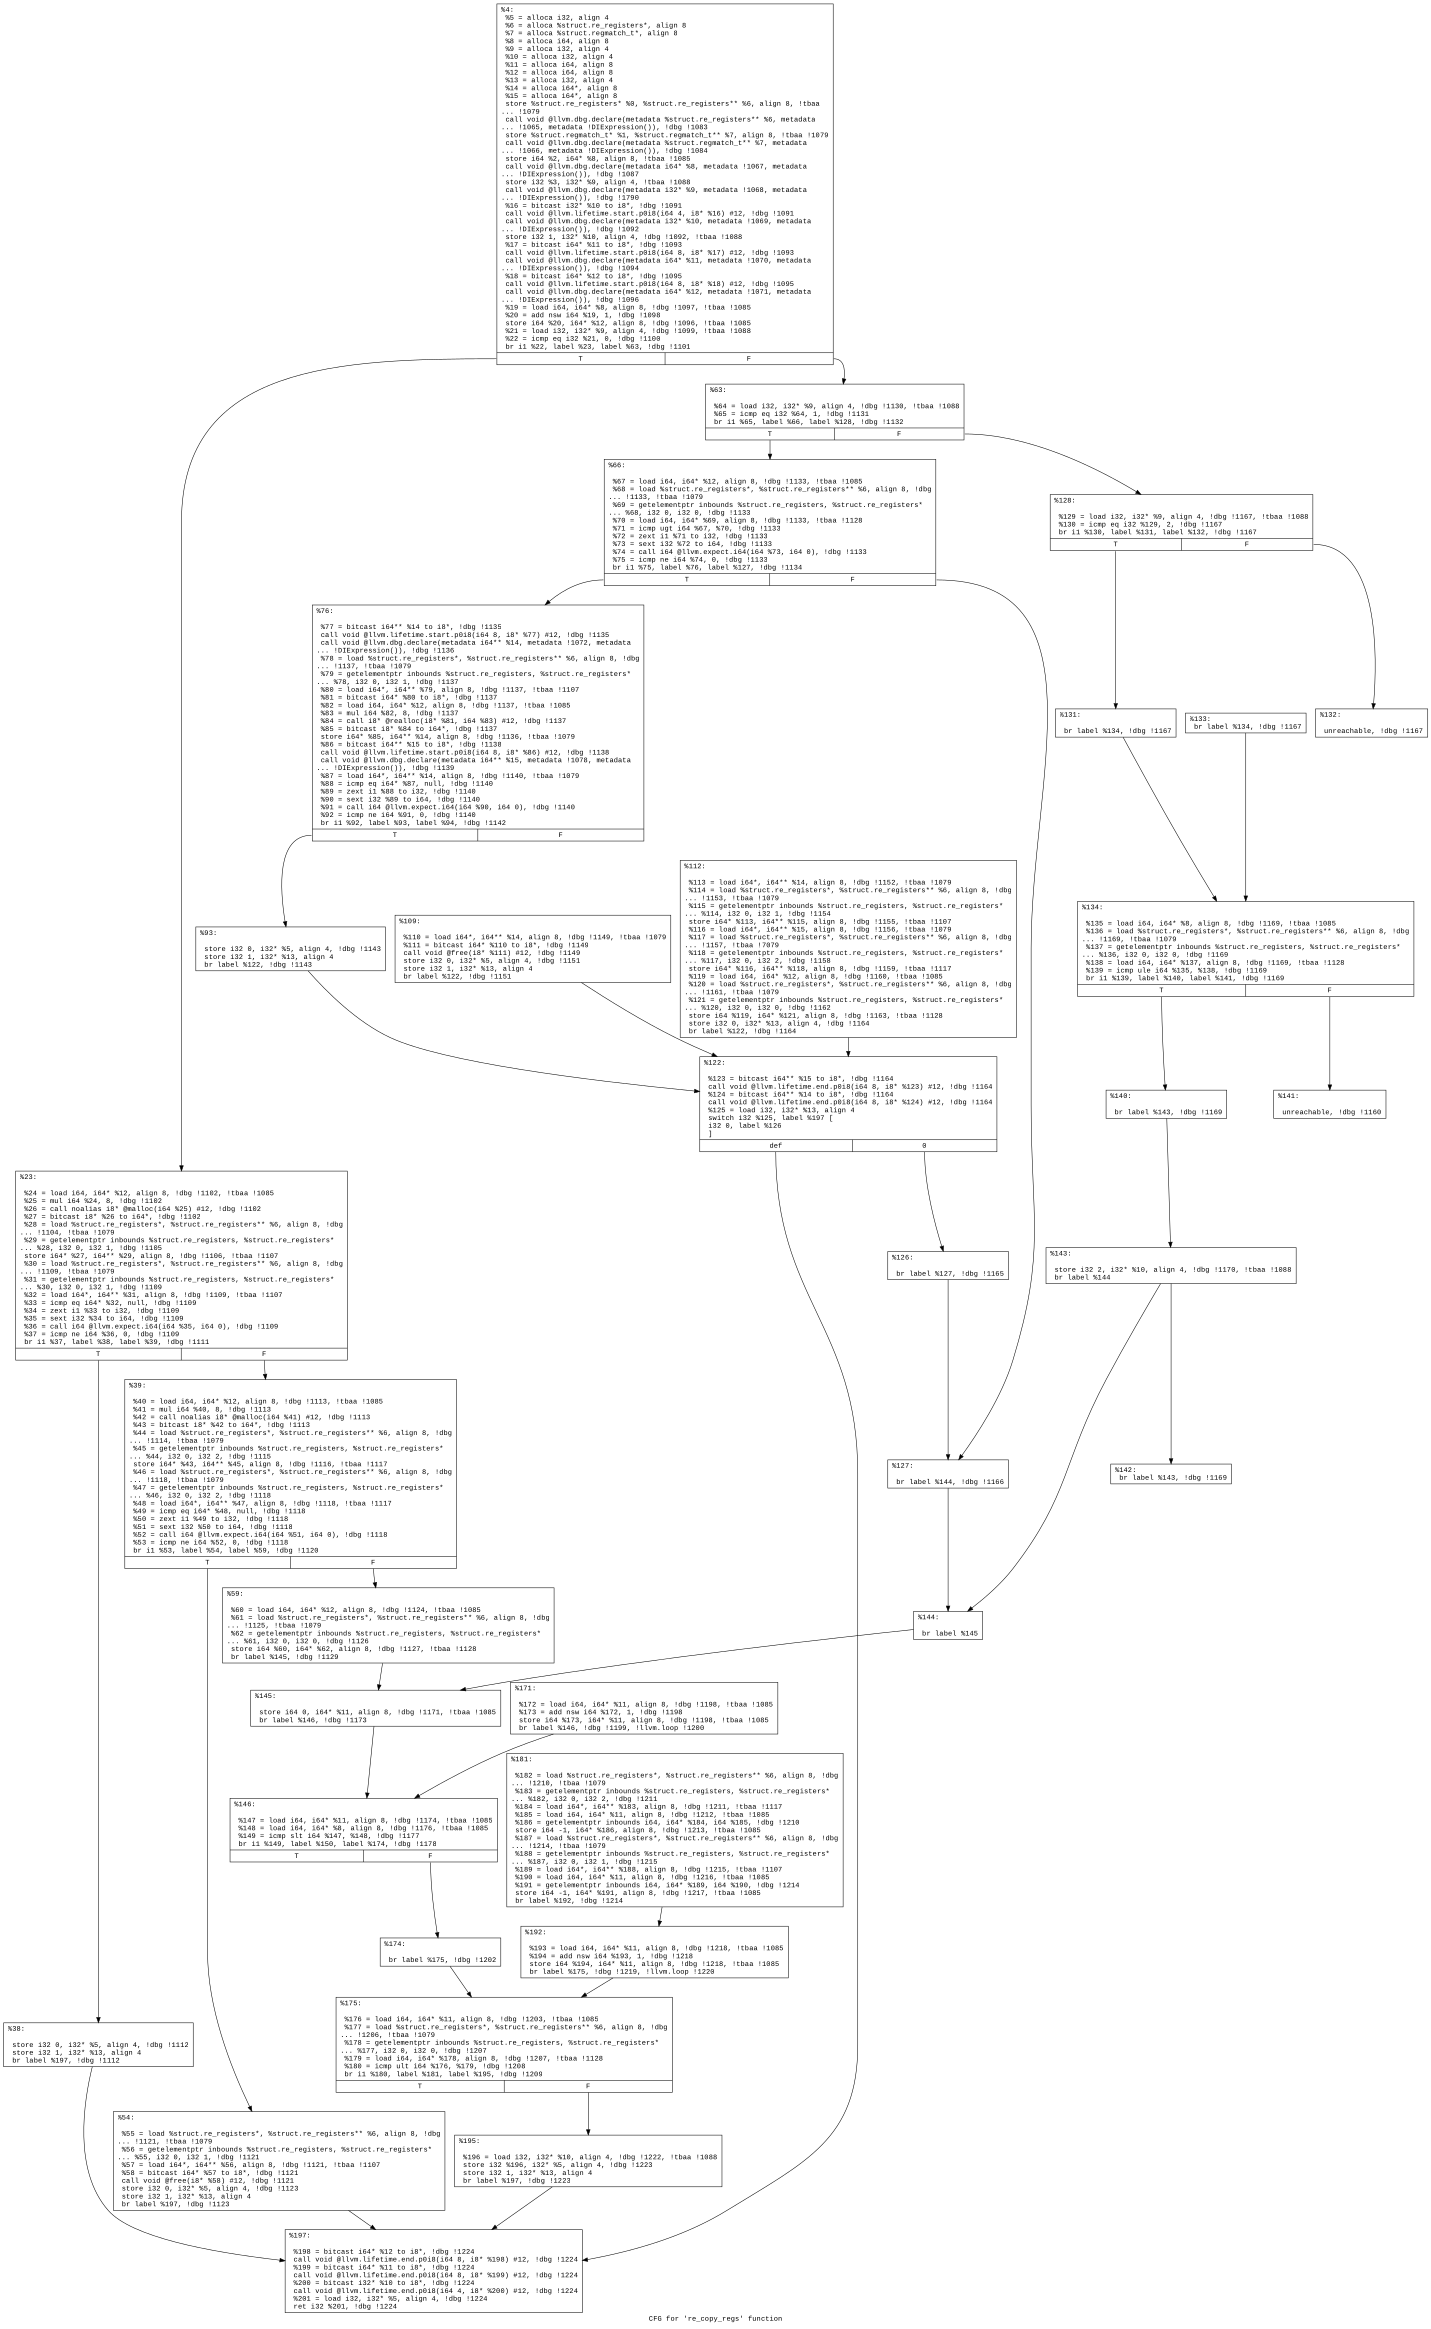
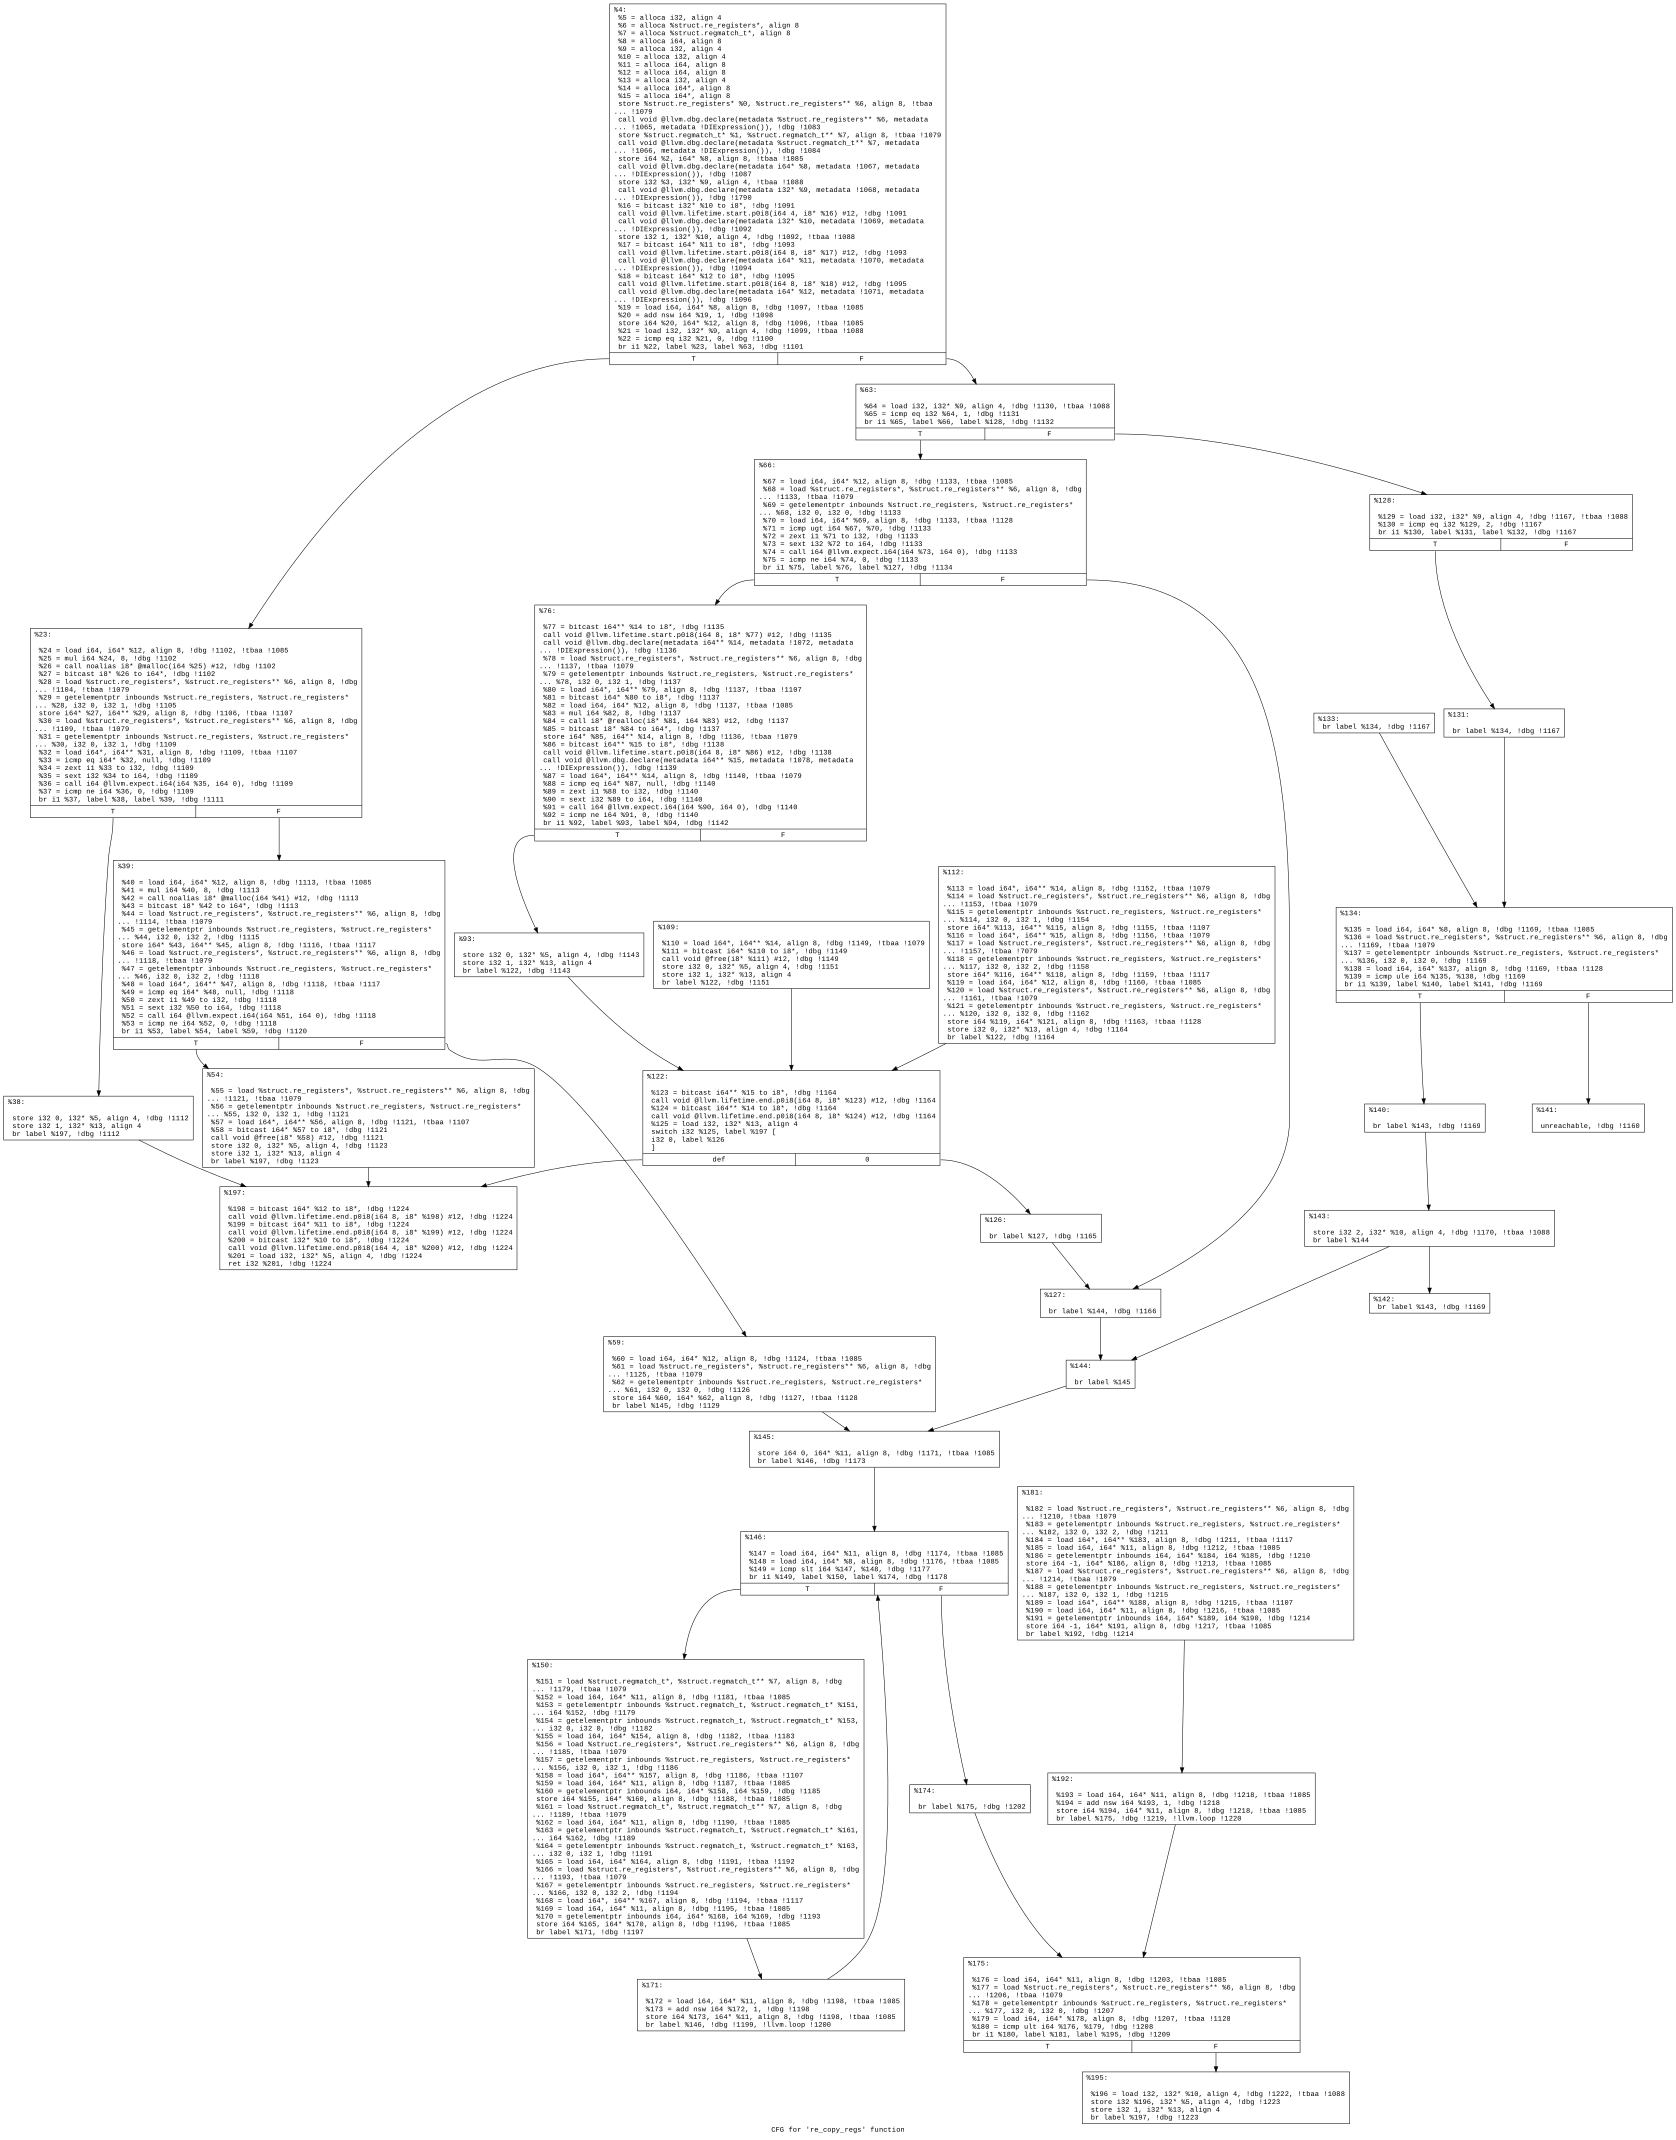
node "%132:": removed
node "%150:": added
edge "%195:" -> "%197:": removed
